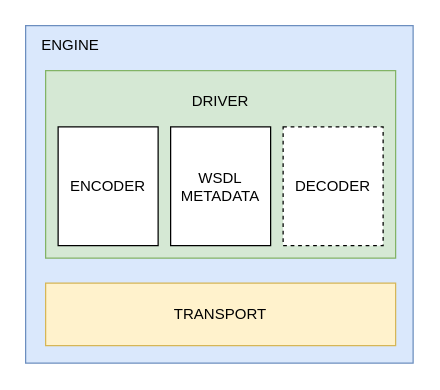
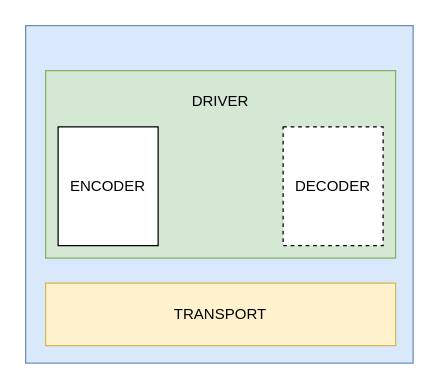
node "ENGINE": removed
node "WSDL METADATA": removed
